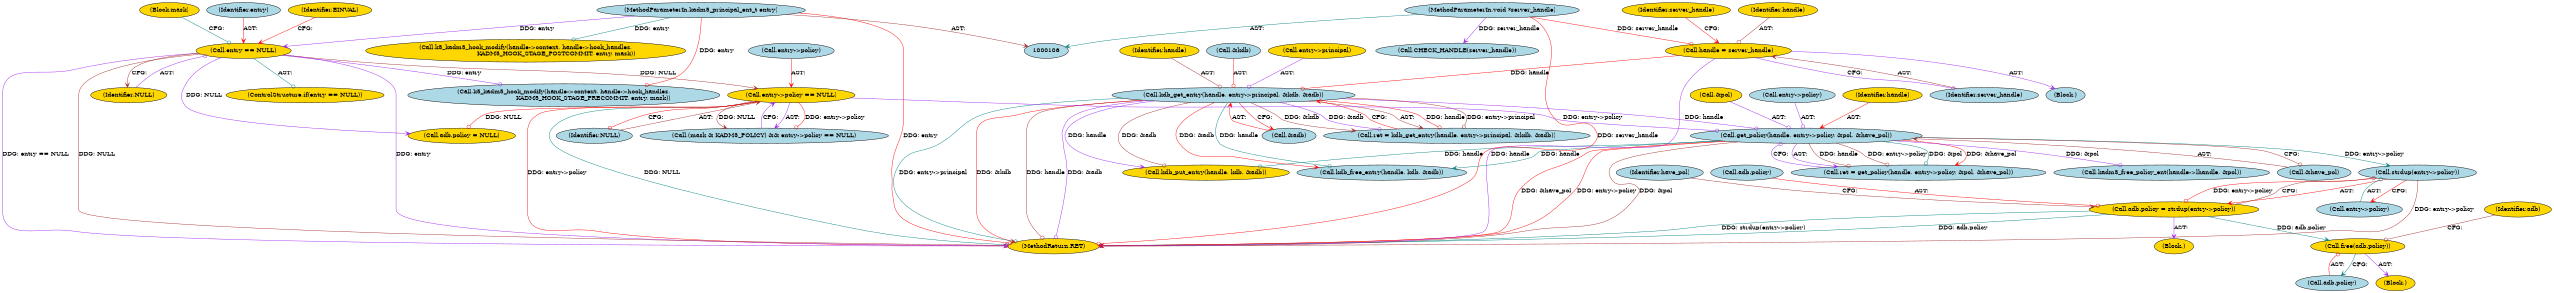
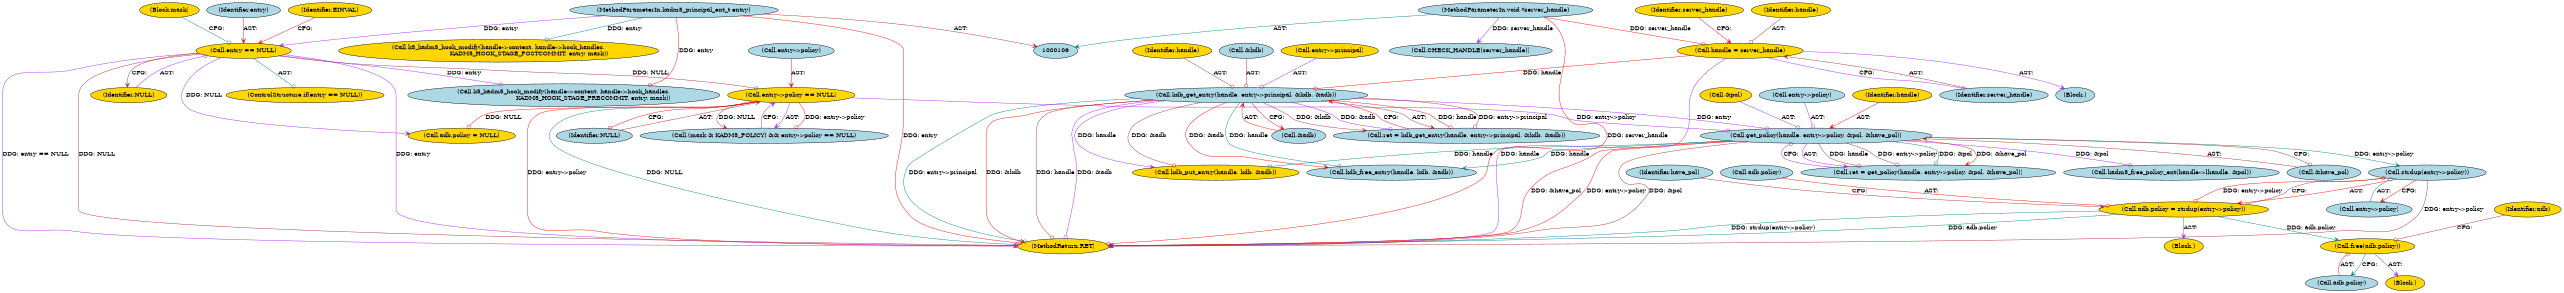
edge "(Call,entry == NULL)" -> "(Call,entry->policy == NULL)": arrowhead vee -> odot
edge "(Call,kdb_get_entry(handle, entry->principal, &kdb, &adb))" -> "(Call,get_policy(handle, entry->policy, &pol, &have_pol))": label "DDG: handle" -> "DDG: entry"
